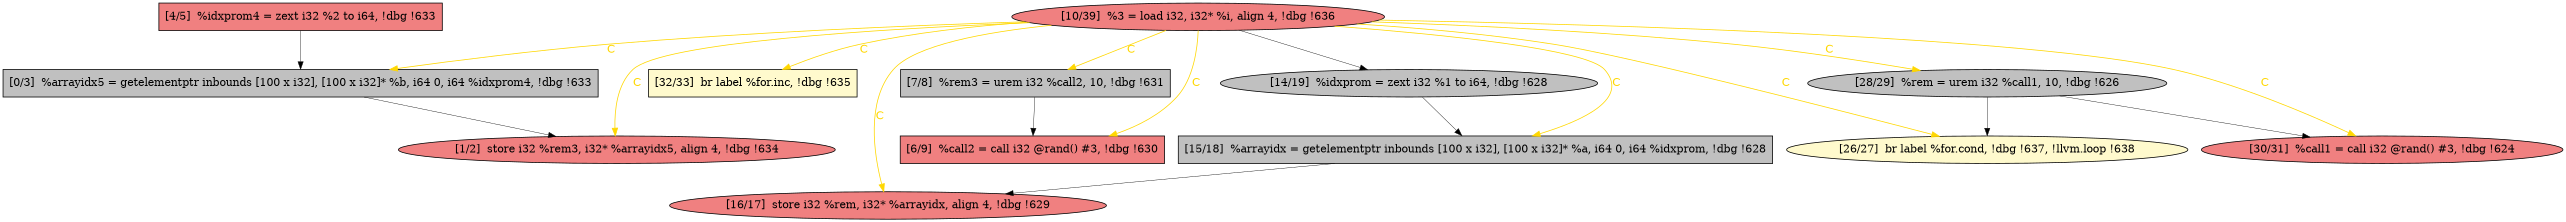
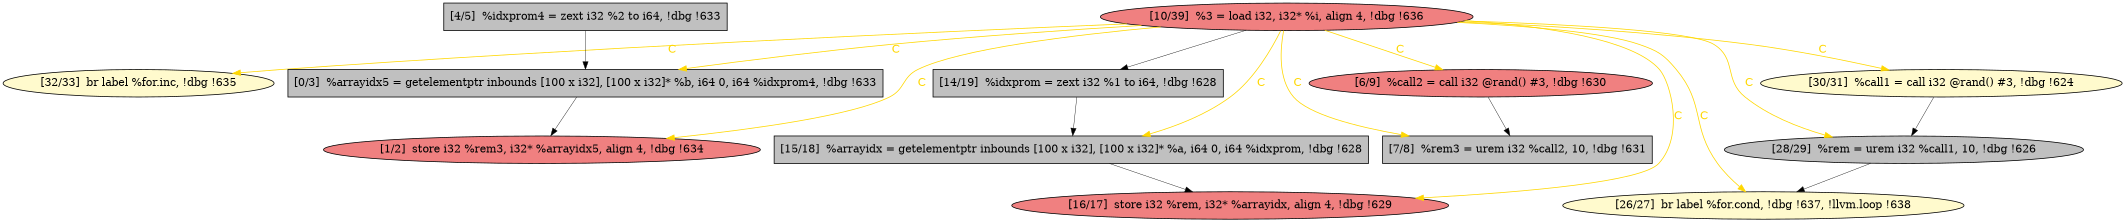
node "[4/5]  %idxprom4 = zext i32 %2 to i64, !dbg !633": fillcolor lightcoral -> grey
node "[32/33]  br label %for.inc, !dbg !635": shape box -> ellipse
node "[14/19]  %idxprom = zext i32 %1 to i64, !dbg !628": shape ellipse -> box
edge "[7/8]  %rem3 = urem i32 %call2, 10, !dbg !631" -> "[6/9]  %call2 = call i32 @rand() #3, !dbg !630": reversed
edge "[28/29]  %rem = urem i32 %call1, 10, !dbg !626" -> "[30/31]  %call1 = call i32 @rand() #3, !dbg !624": reversed
node "[6/9]  %call2 = call i32 @rand() #3, !dbg !630": shape box -> ellipse
node "[30/31]  %call1 = call i32 @rand() #3, !dbg !624": fillcolor lightcoral -> lemonchiffon
